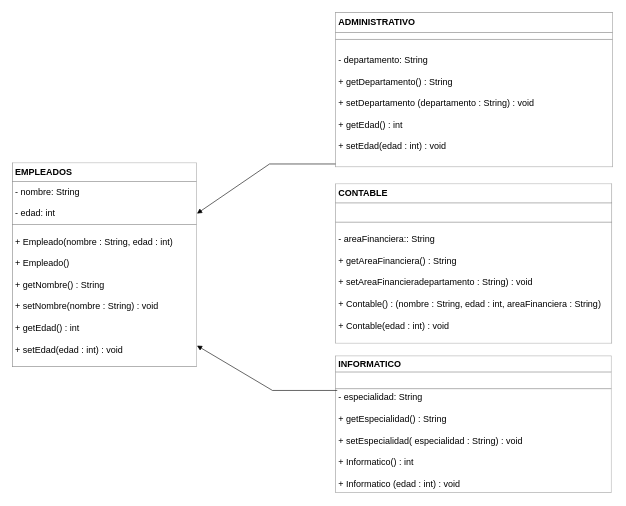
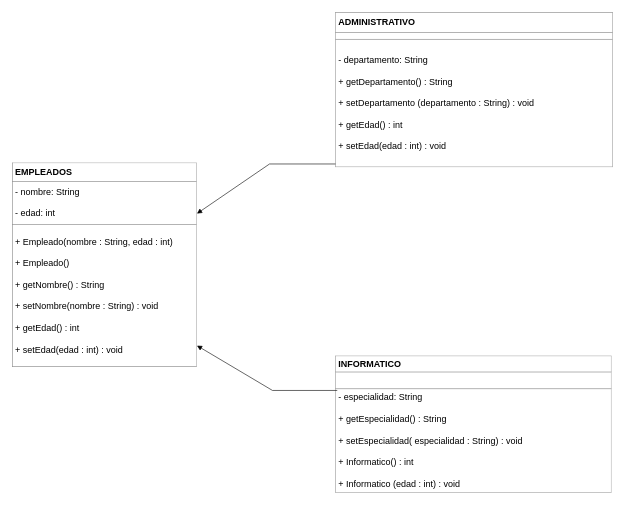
node "CONTABLE - areaFinanciera:: String + getAreaFinanciera() : String+ setAreaFinancieradepartamento : String) : void + Contable() : (nombre : String, edad : int, areaFinanciera : String) + Contable(edad : int) : void": removed
